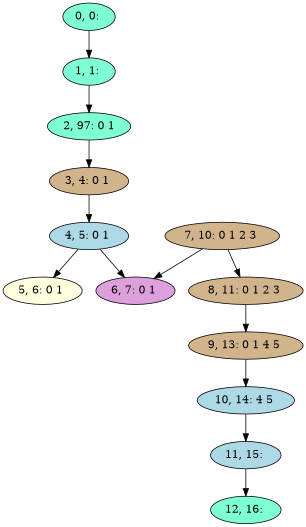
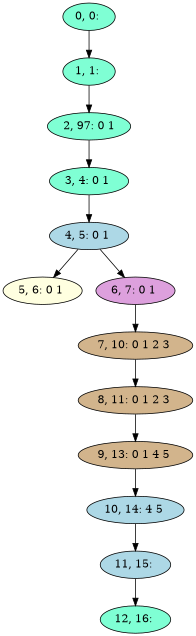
node "3, 4: 0 1": fillcolor tan -> aquamarine
edge "7, 10: 0 1 2 3" -> "6, 7: 0 1": reversed
